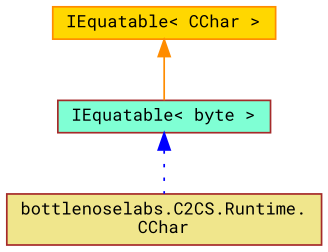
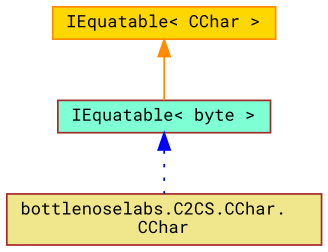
node "bottlenoselabs.C2CS.Runtime. CChar": label "bottlenoselabs.C2CS.Runtime. CChar" -> "bottlenoselabs.C2CS.CChar. CChar"
